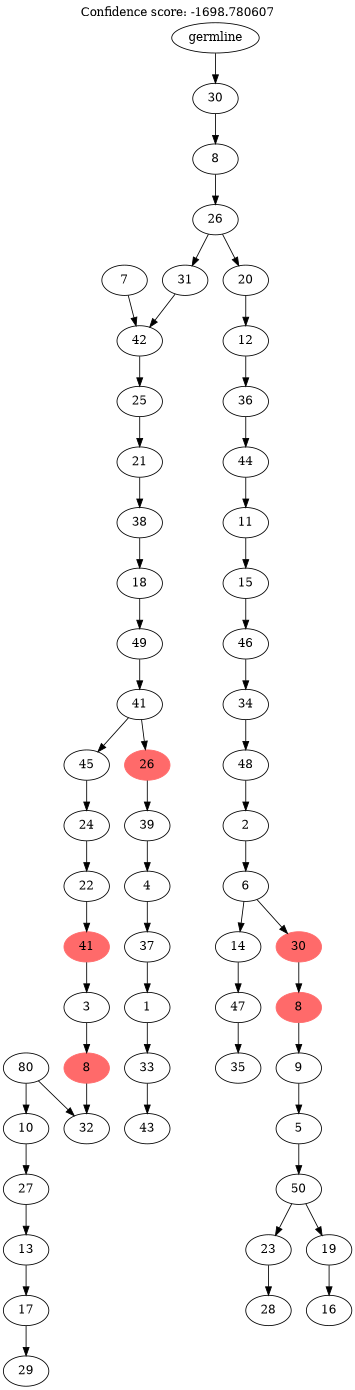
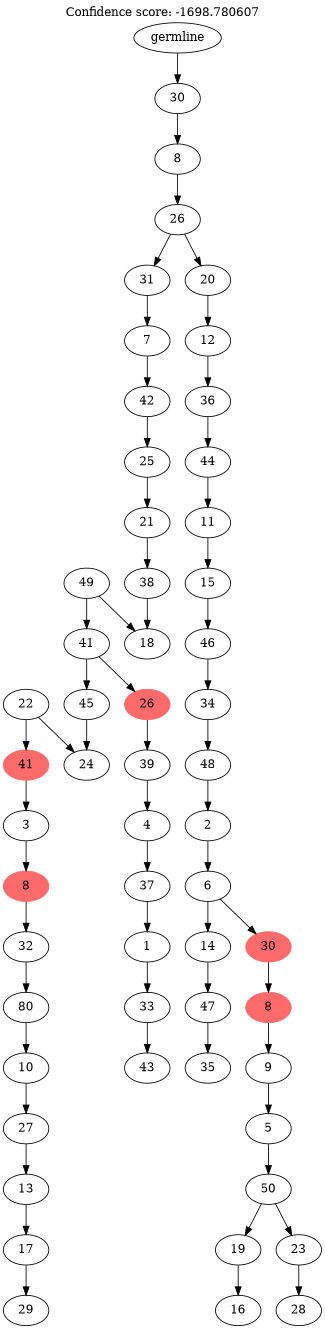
edge "31" -> "42": now "31" -> "7"
edge "18" -> "49": reversed
edge "24" -> "22": reversed
edge "80" -> "32": reversed
